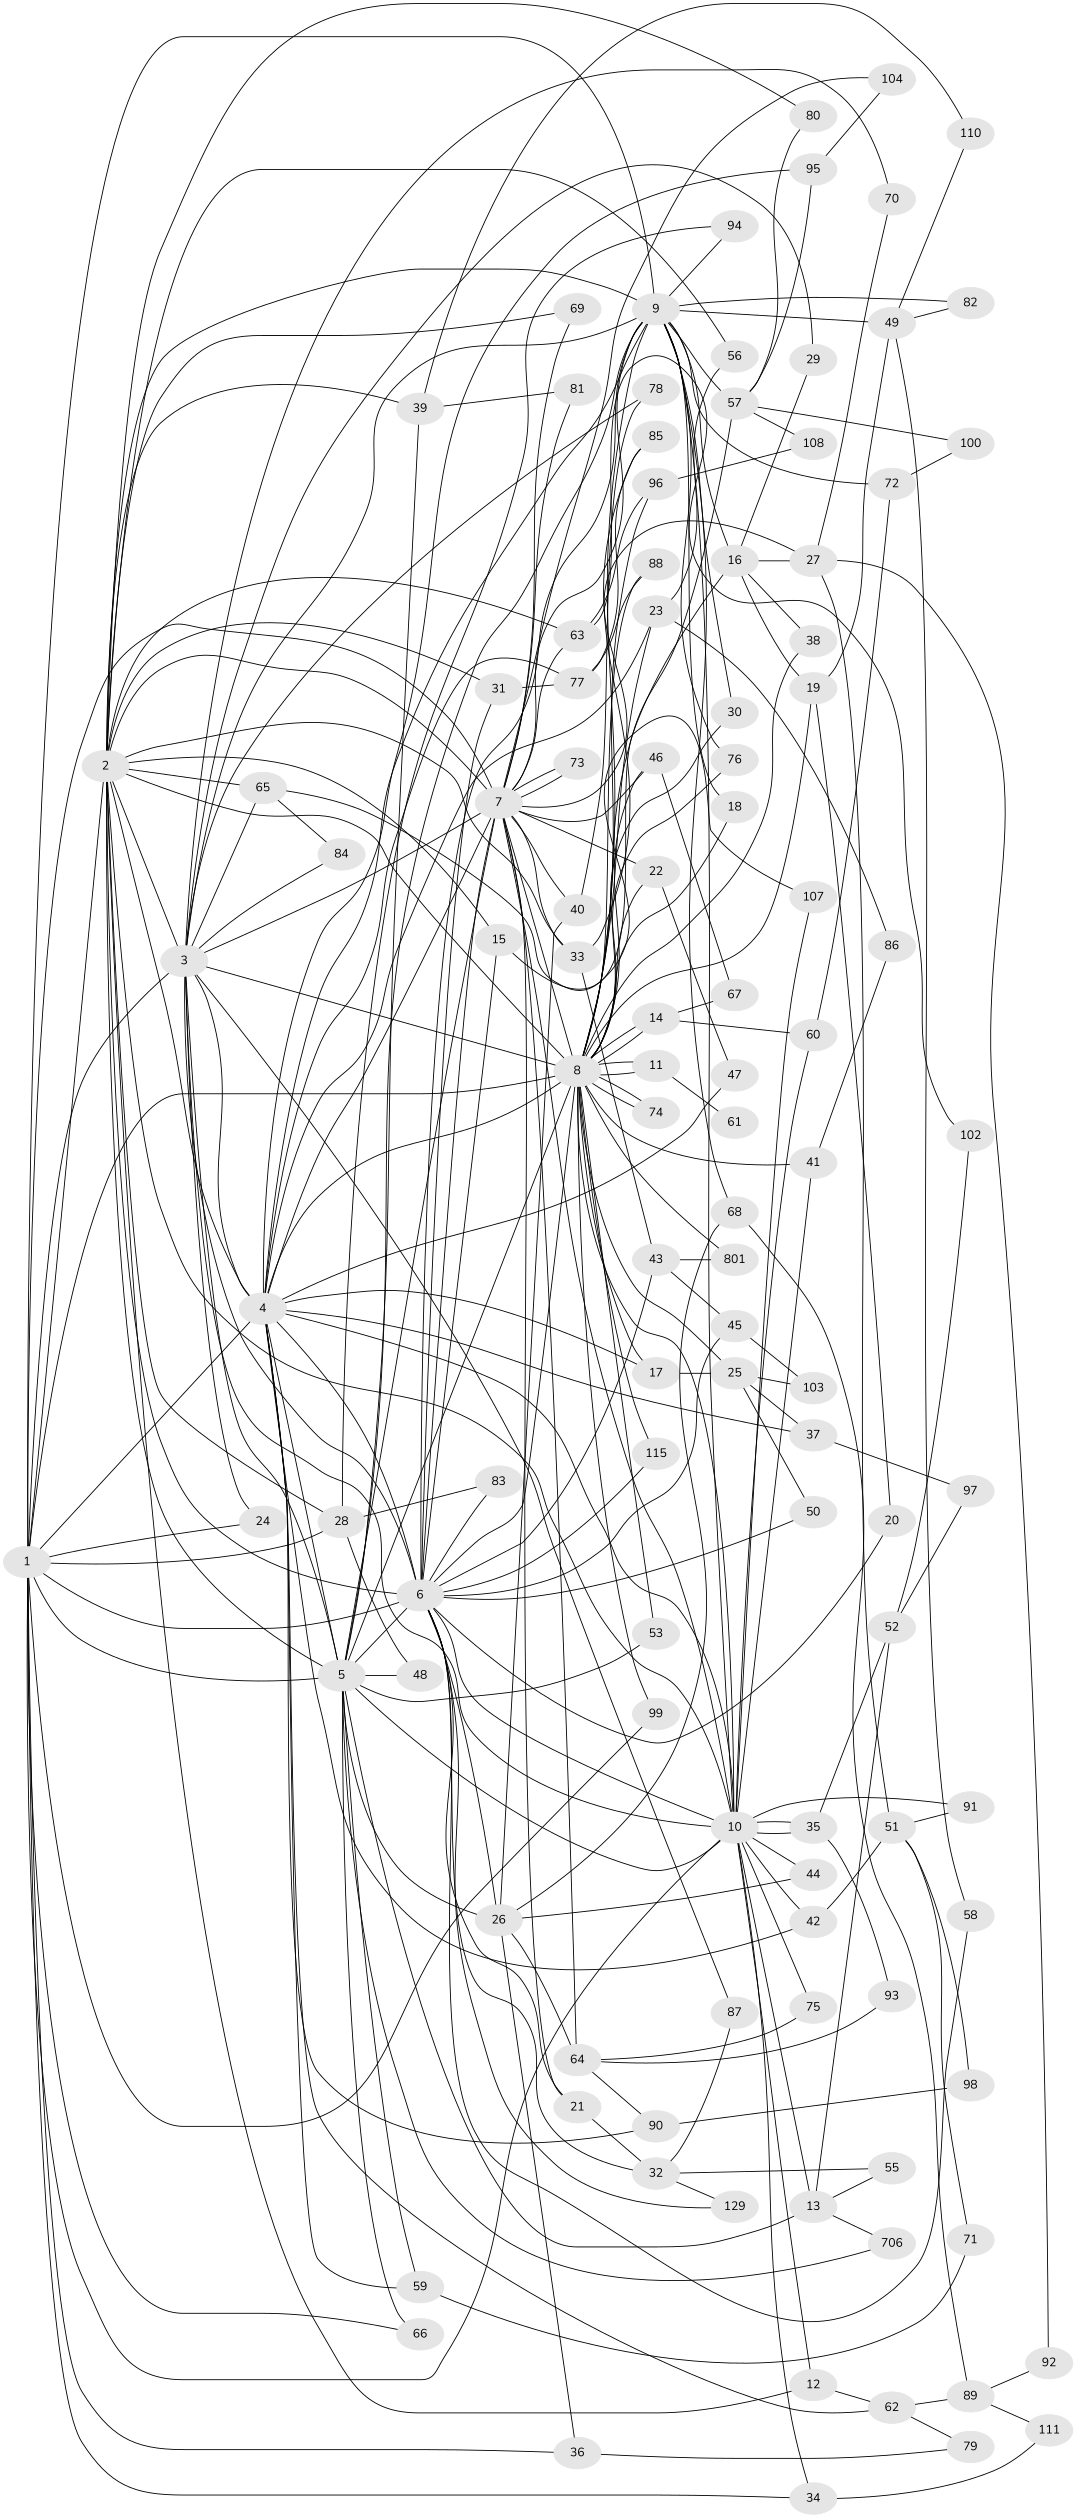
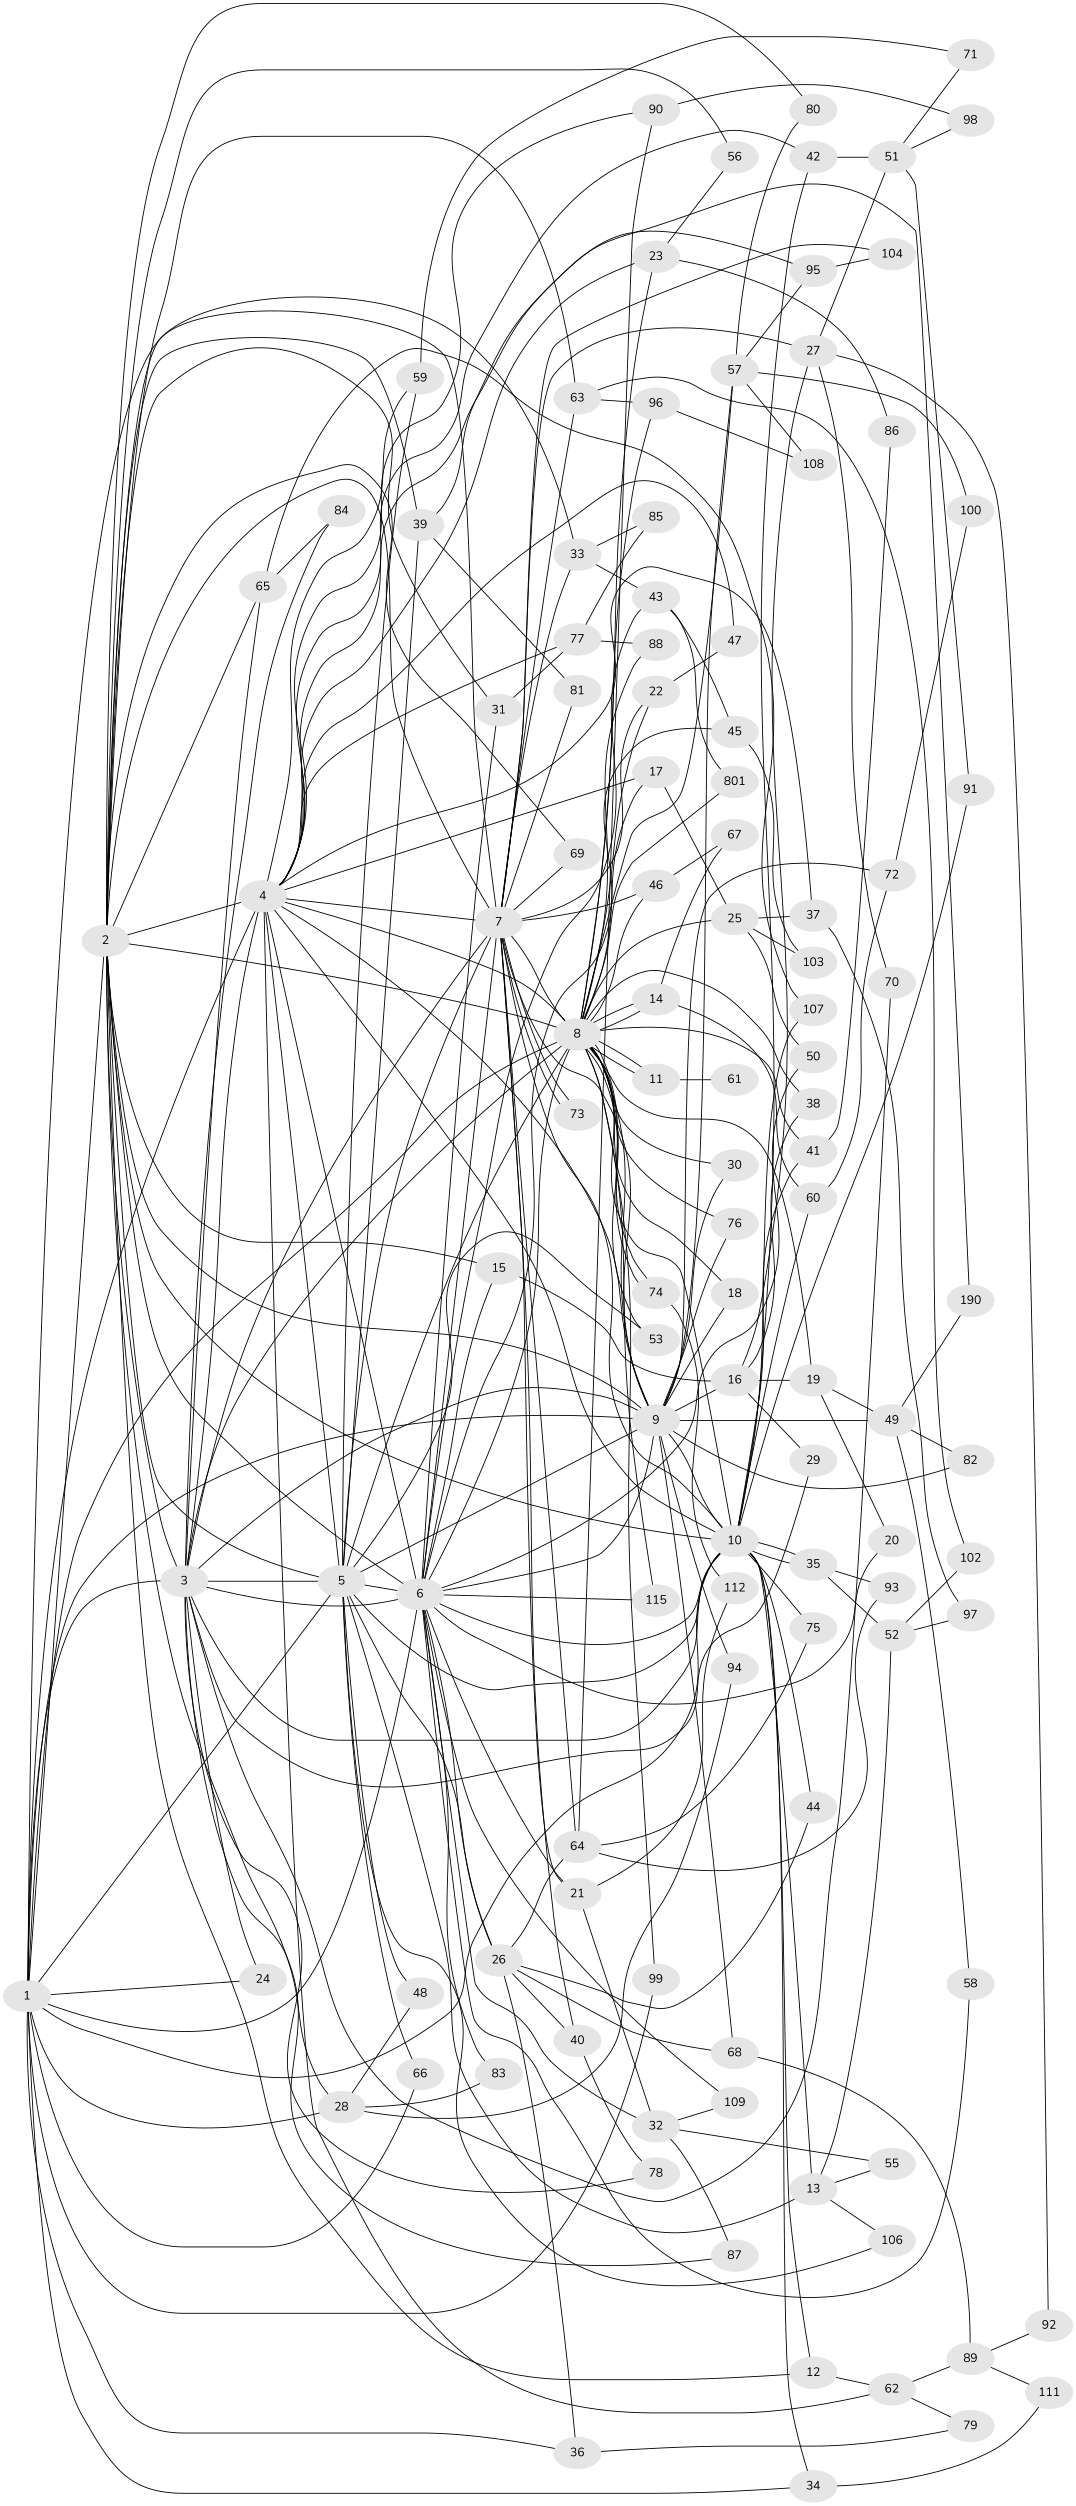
node "110": label "110" -> "190"
node "112": added
node "129": label "129" -> "109"
node "706": label "706" -> "106"
